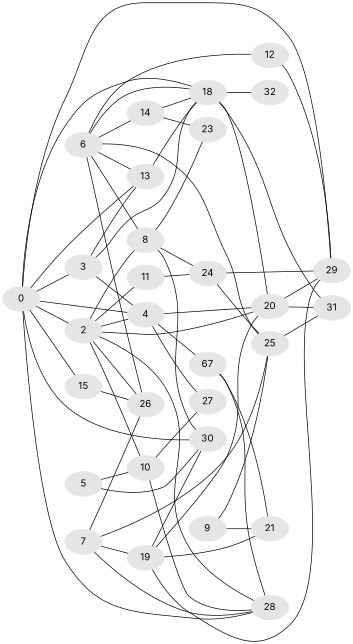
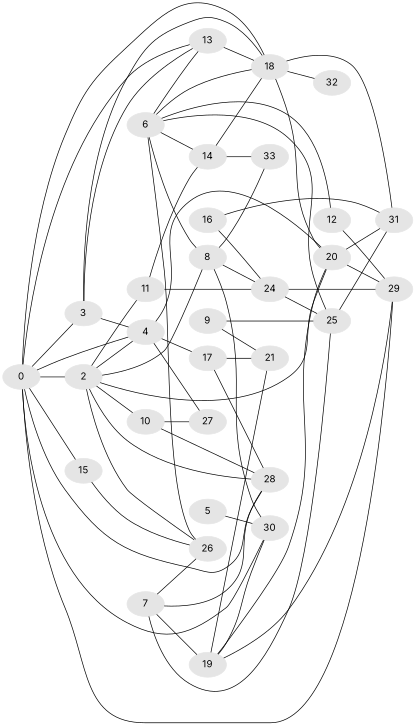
node "23": label "23" -> "33"
edge "14" -- "11": added
node "16": added
node "67": label "67" -> "17"
edge "10" -- "5": removed
